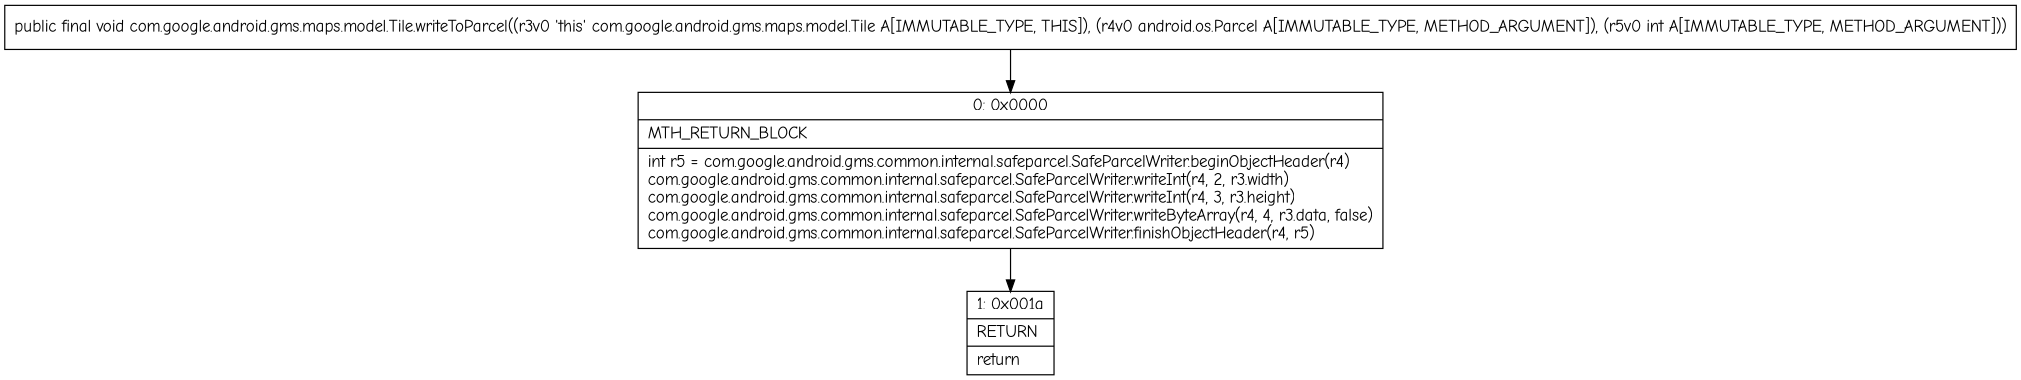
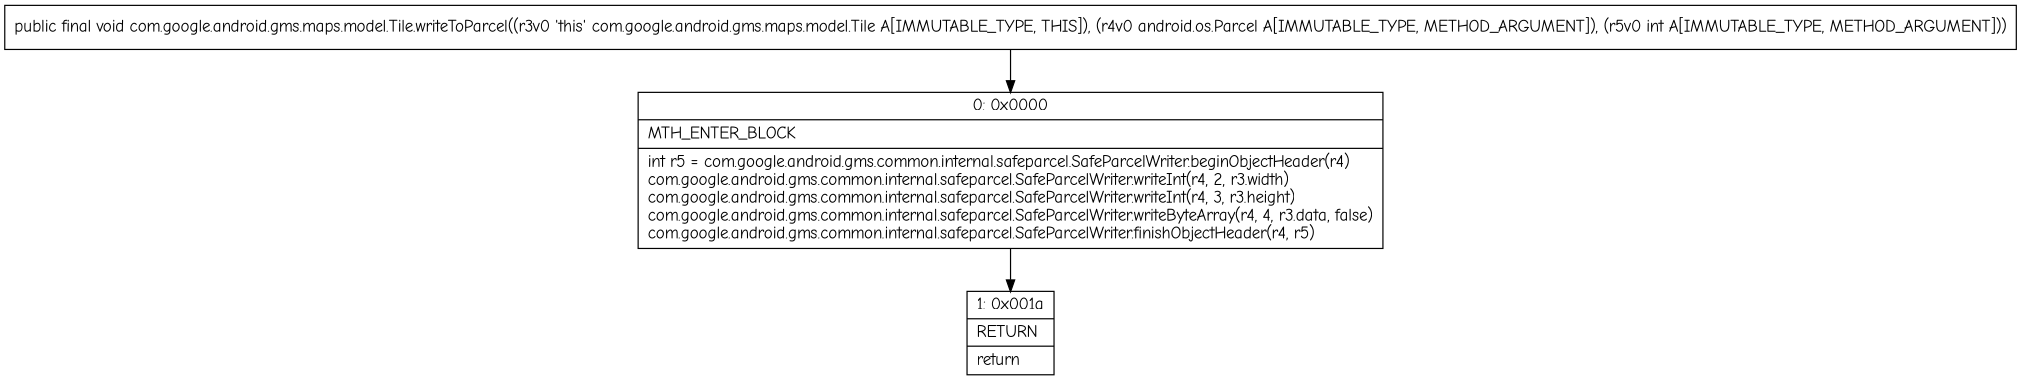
node "0: 0x0000": text "MTH_RETURN_BLOCK" -> "MTH_ENTER_BLOCK"
